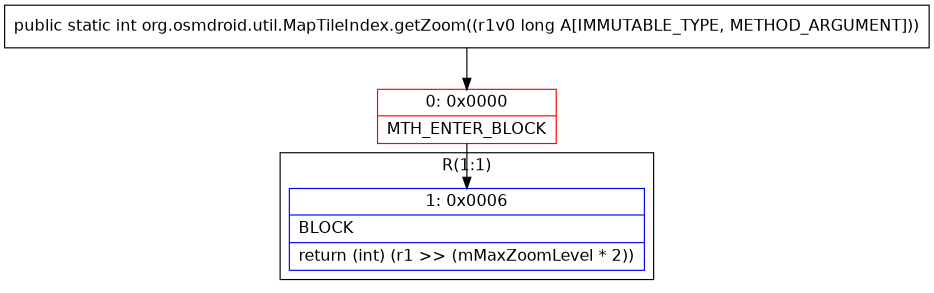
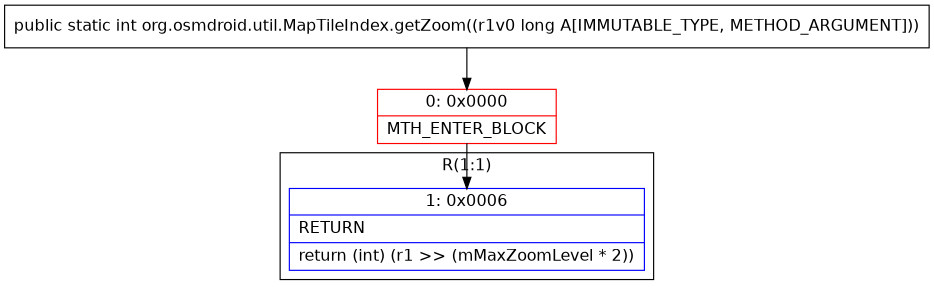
node "1: 0x0006": text "BLOCK" -> "RETURN"
